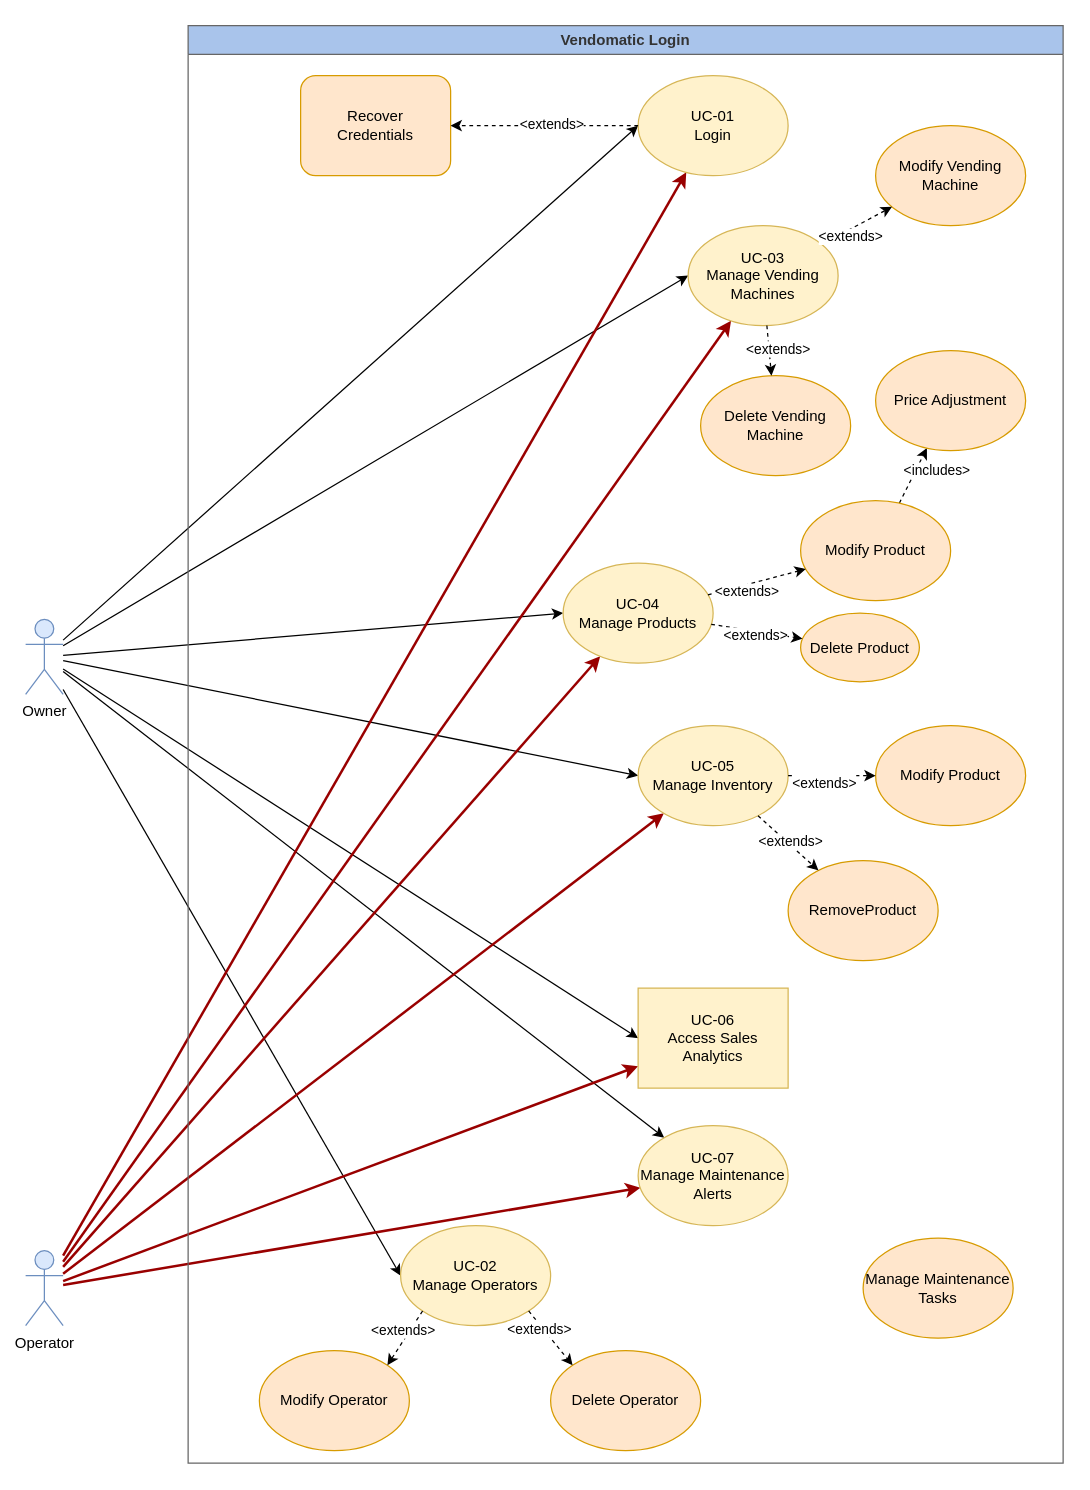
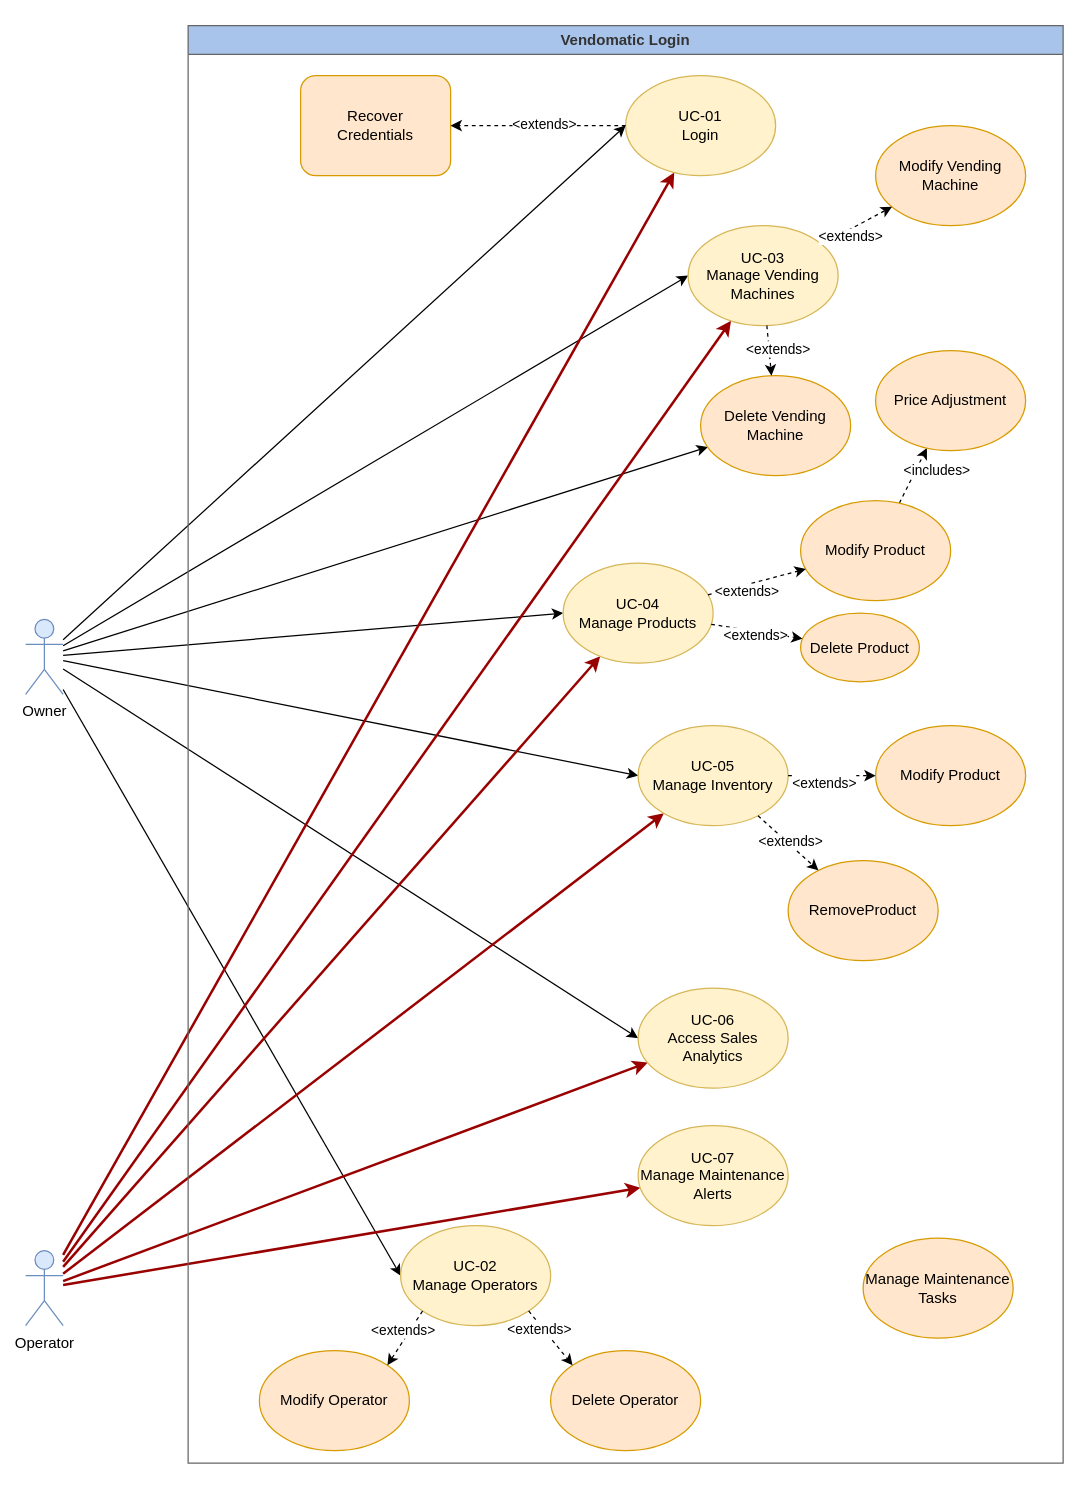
node "UC-01 Login": moved (713, 126) -> (701, 126)
edge "Owner" -> "UC-07 Manage Maintenance Alerts": now "Owner" -> "Delete Vending Machine"
node "UC-06 Access Sales Analytics": shape rectangle -> ellipse
